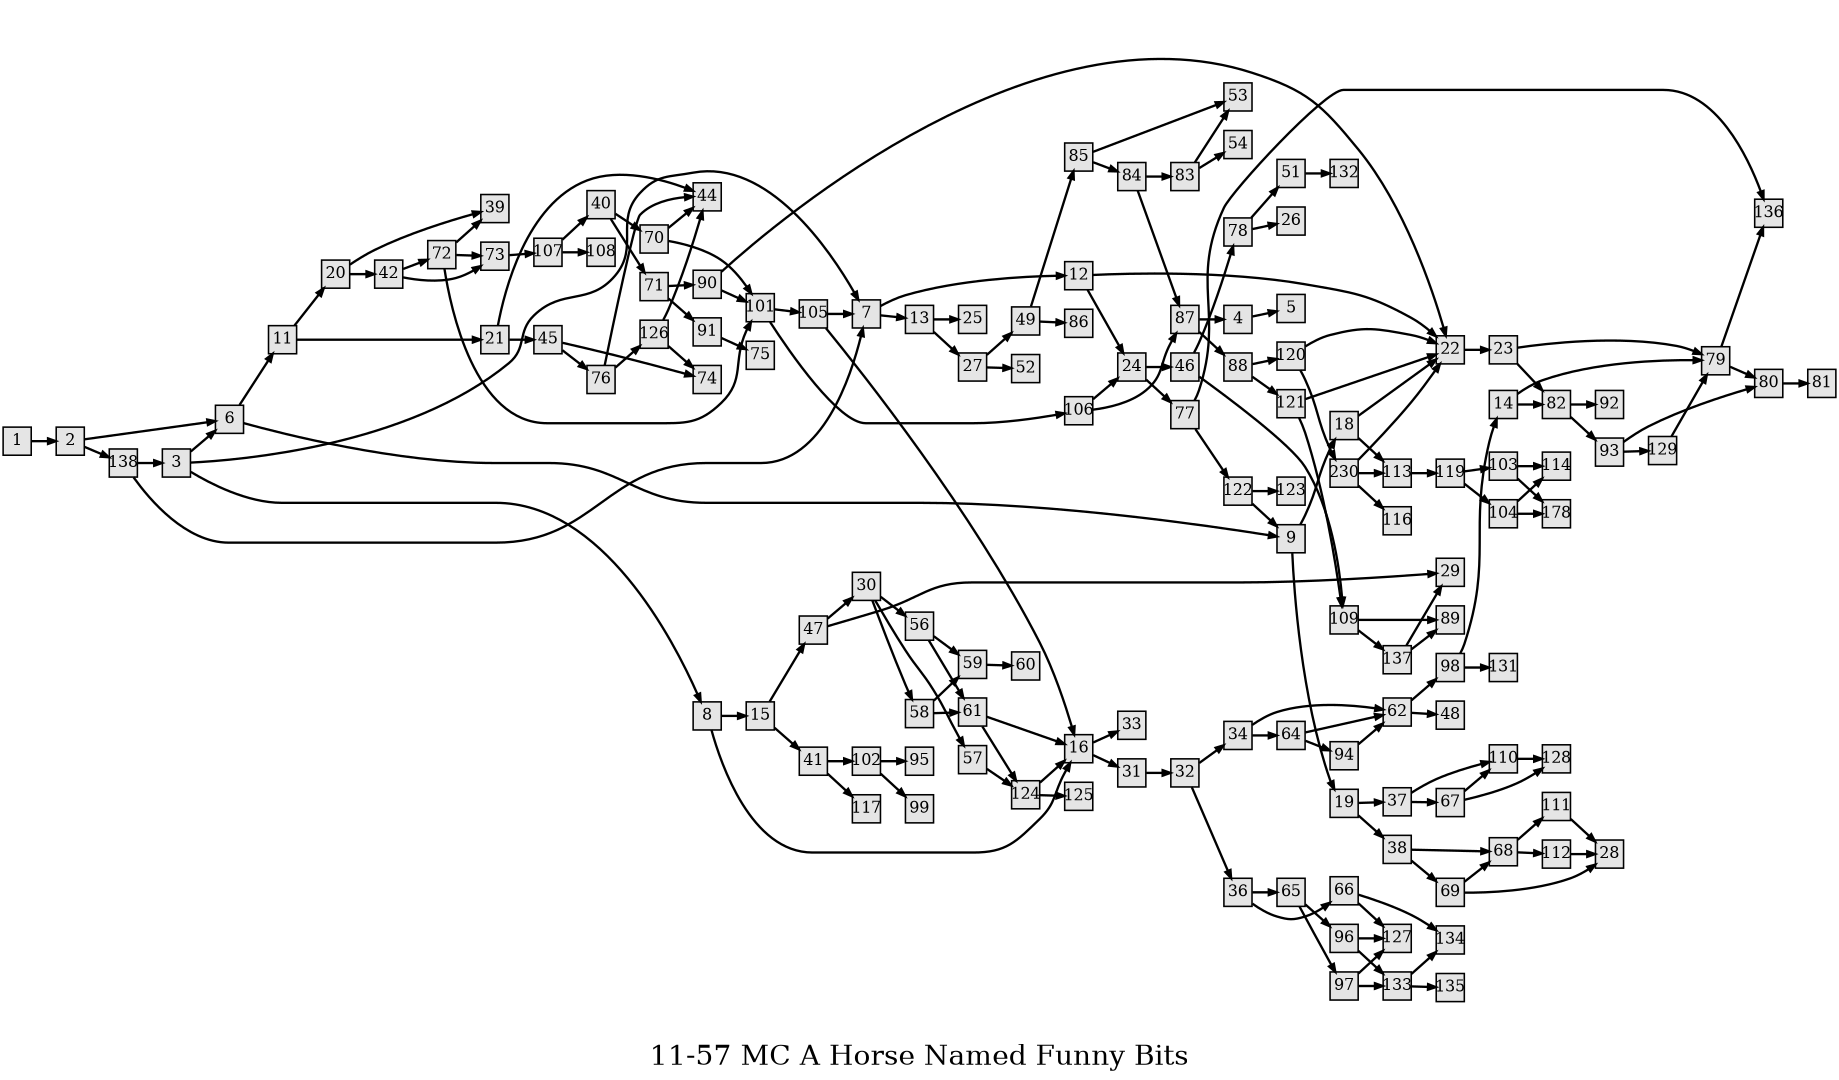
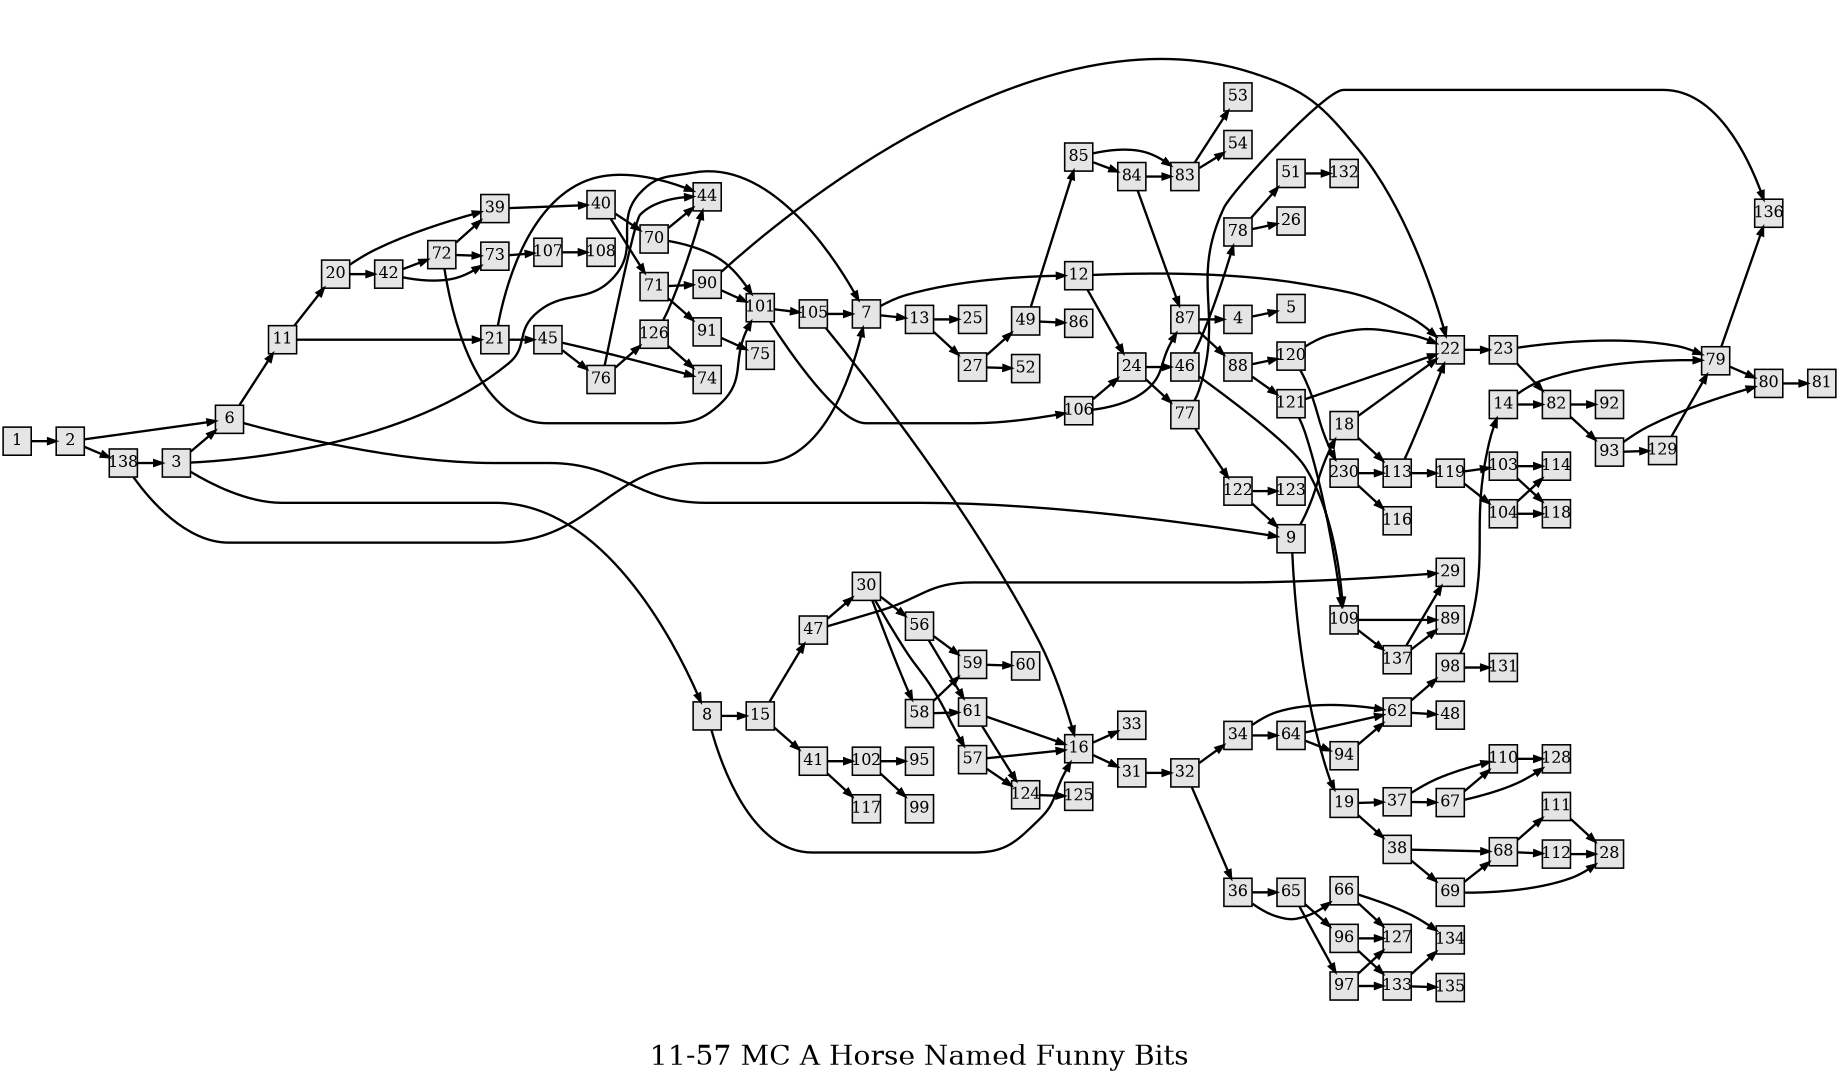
edge "85" -> "53": now "85" -> "83"
edge "107" -> "40": now "39" -> "40"
edge "230" -> "22": now "113" -> "22"
node "178": label "178" -> "118"
edge "124" -> "16": now "57" -> "16"
